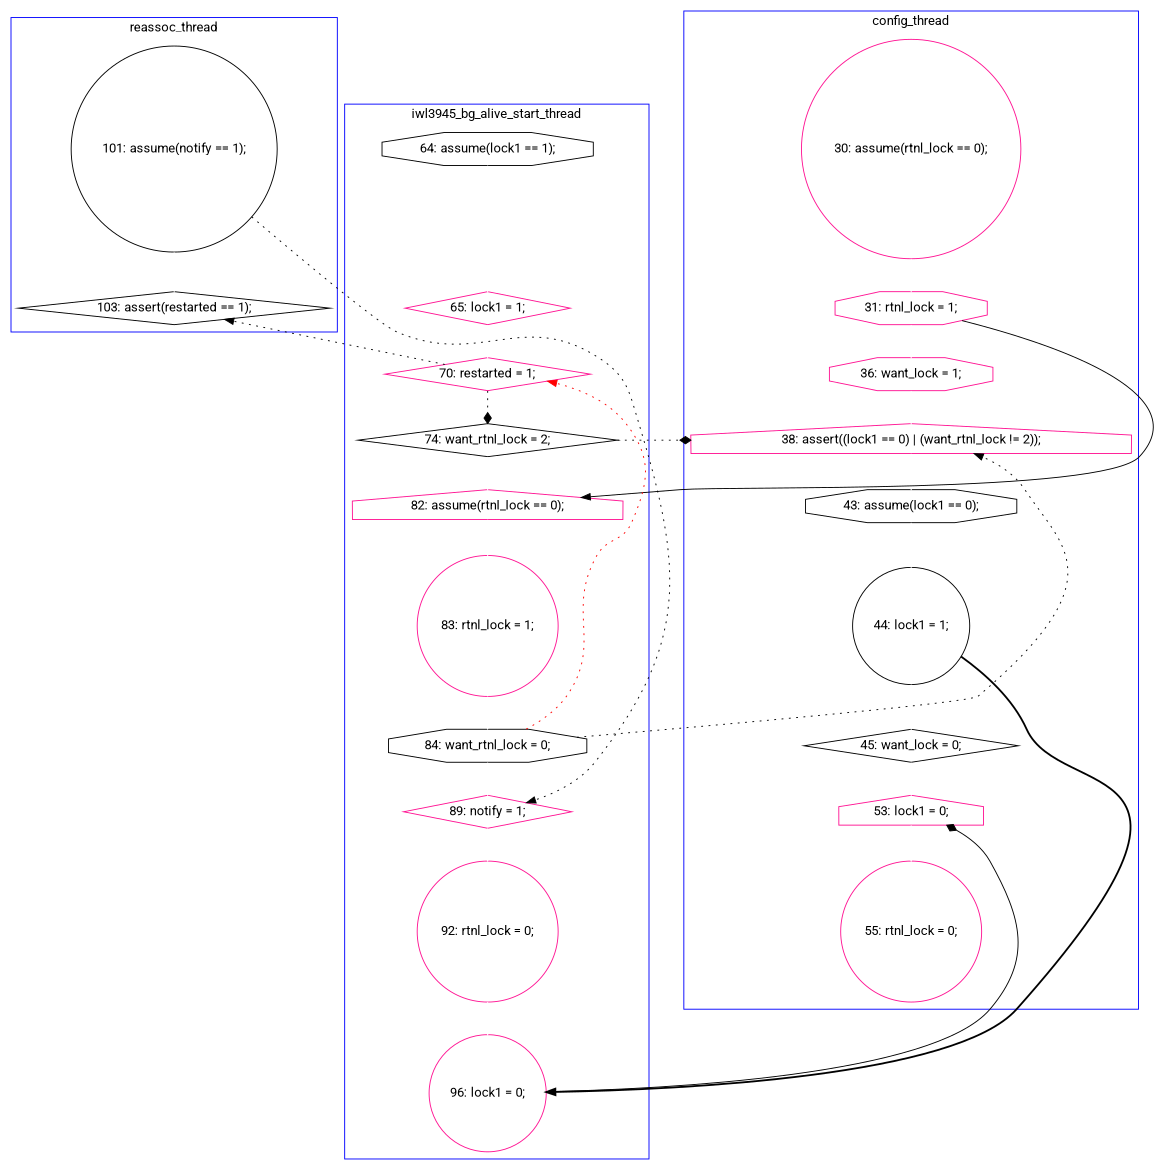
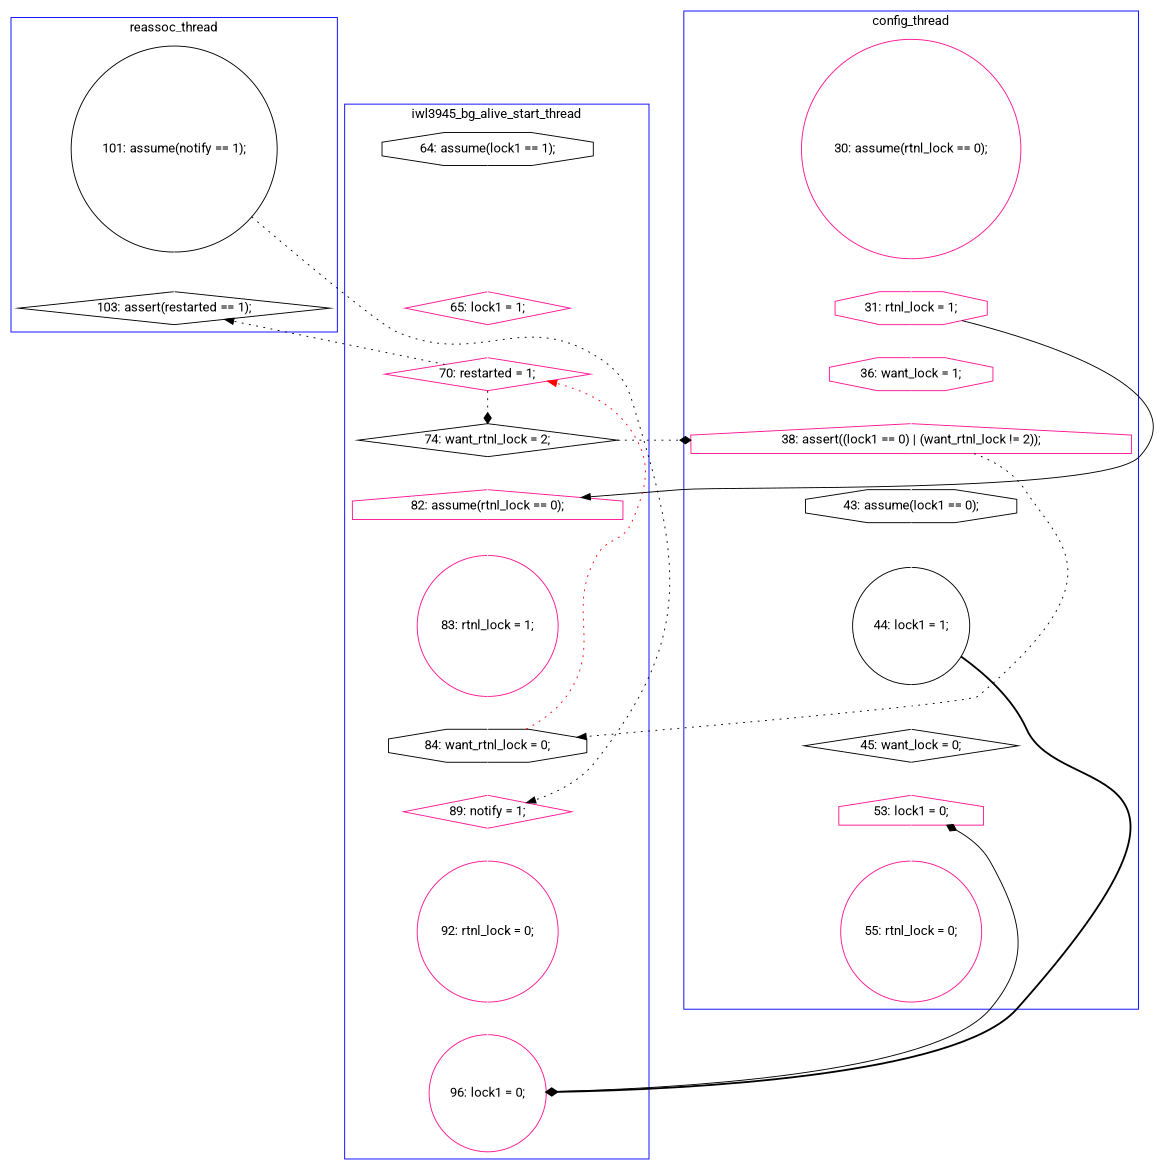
edge "84: want_rtnl_lock = 0;" -> "38: assert((lock1 == 0) | (want_rtnl_lock != 2));": reversed
edge "44: lock1 = 1;" -> "96: lock1 = 0;": arrowhead normal -> diamond
